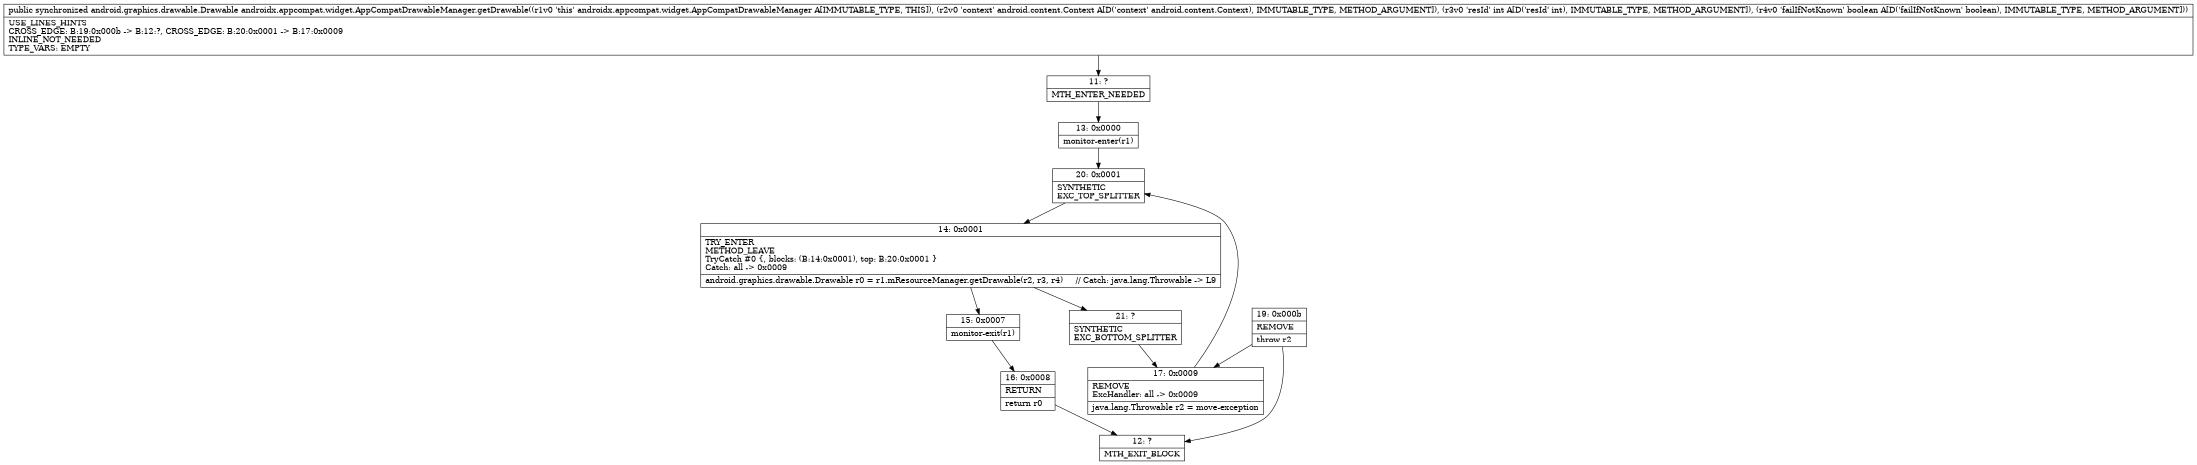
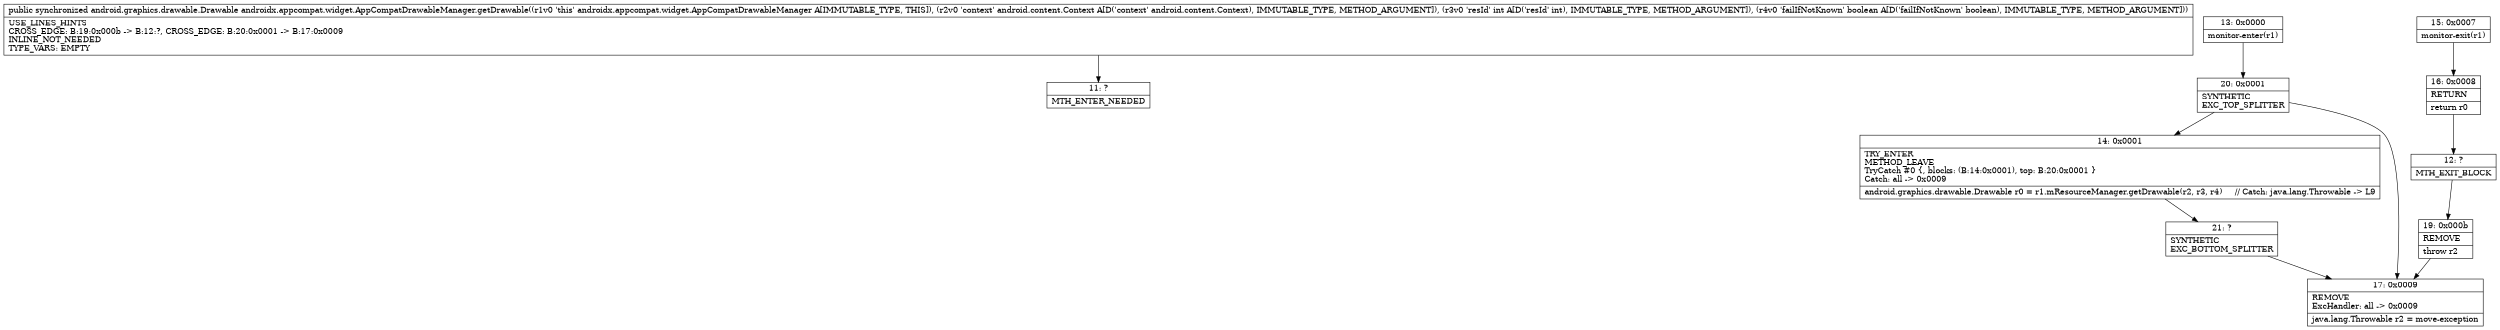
edge "11: ?" -> "13: 0x0000": removed
edge "17: 0x0009" -> "20: 0x0001": reversed
edge "14: 0x0001" -> "15: 0x0007": removed
edge "19: 0x000b" -> "12: ?": reversed
